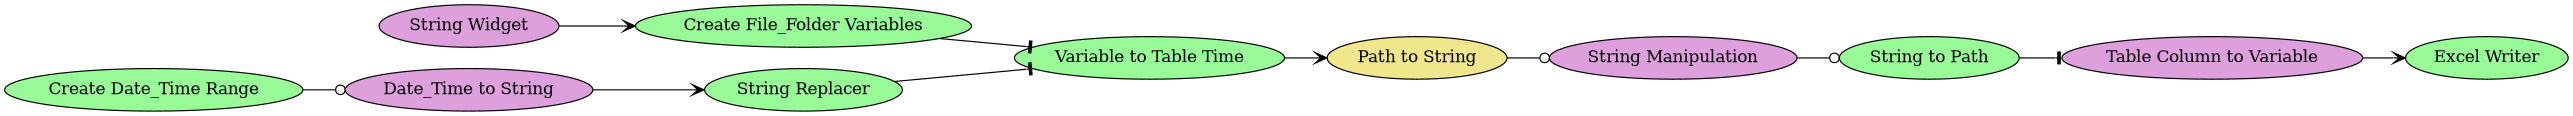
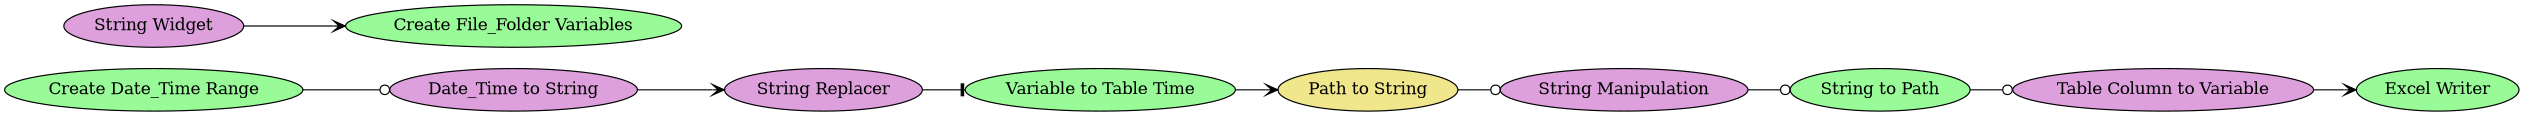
edge "Create File_Folder Variables" -> "Variable to Table Time": removed
edge "String to Path" -> "Table Column to Variable": arrowhead tee -> odot
node "String Replacer": fillcolor palegreen -> plum
